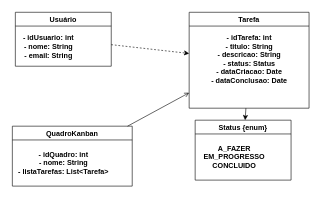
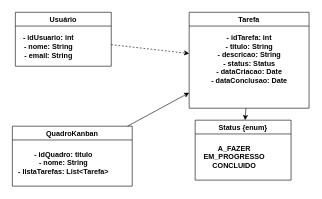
edge "QuadroKanban" -> "Tarefa": arrowhead open -> classic
node "- idQuadro: int- nome: String- listaTarefas: List<Tarefa>": label "- idQuadro: int- nome: String- listaTarefas: List<Tarefa>" -> "- idQuadro: titulo- nome: String- listaTarefas: List<Tarefa>"
